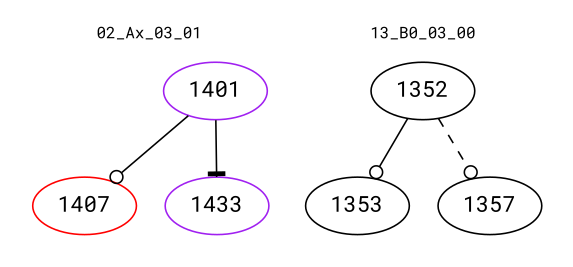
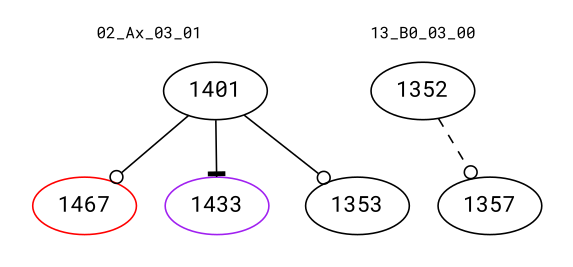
node "1401": color purple -> black
edge "1352" -> "1353": now "1401" -> "1353"
node "1407": label "1407" -> "1467"
